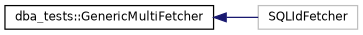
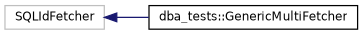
edge "SQLIdFetcher" -> "dba_tests::GenericMultiFetcher": reversed
